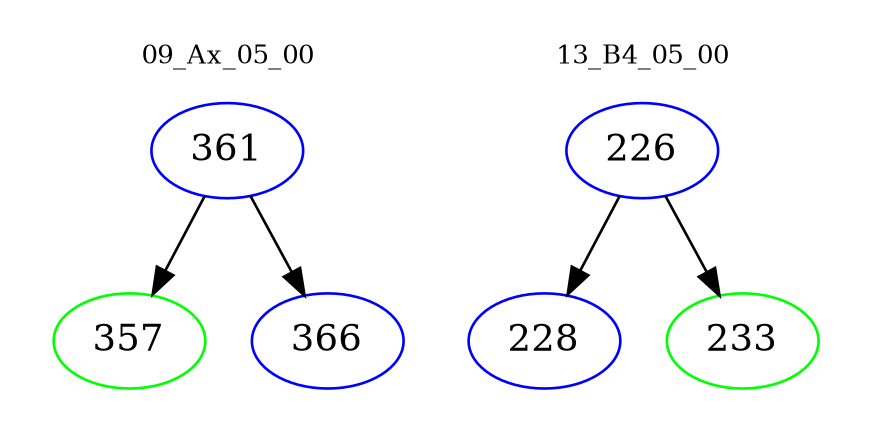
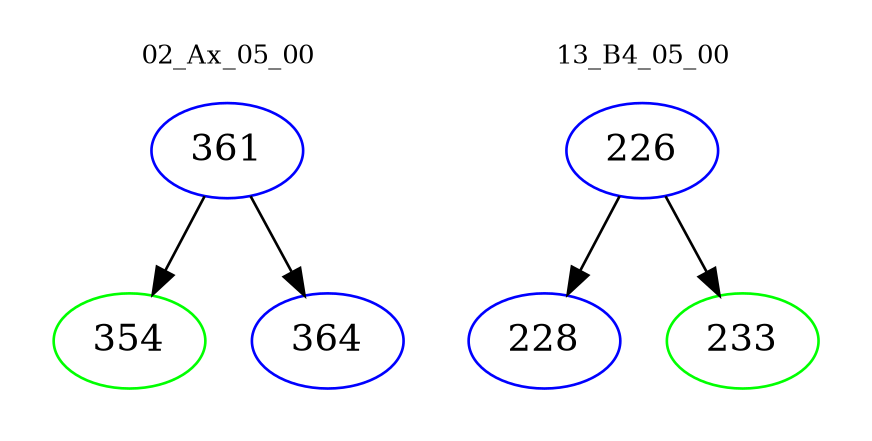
cluster "09_Ax_05_00": label "09_Ax_05_00" -> "02_Ax_05_00"
node "357": label "357" -> "354"
node "366": label "366" -> "364"
